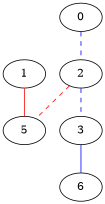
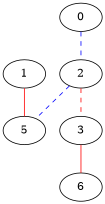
edge "2" -- "5": color red -> blue
edge "2" -- "3": color blue -> red
edge "3" -- "6": color blue -> red
